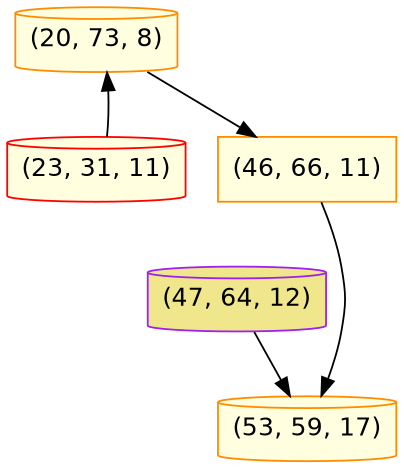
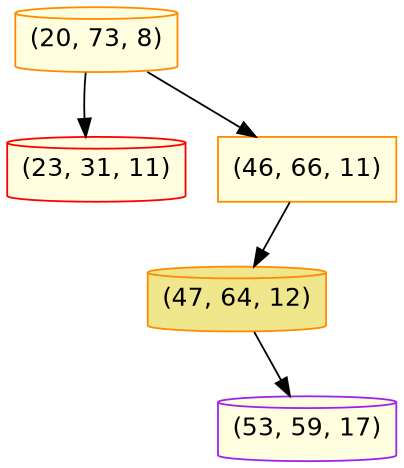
edge "(23, 31, 11)" -> "(20, 73, 8)": reversed
edge "(46, 66, 11)" -> "(53, 59, 17)": now "(46, 66, 11)" -> "(47, 64, 12)"
node "(47, 64, 12)": color purple -> darkorange
node "(53, 59, 17)": color darkorange -> purple
